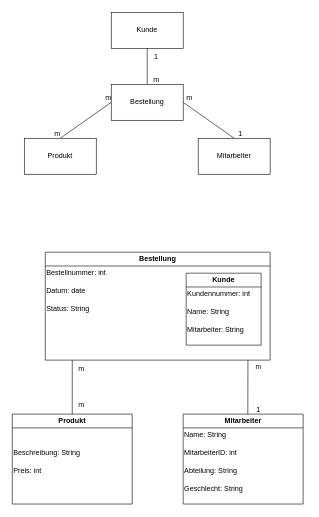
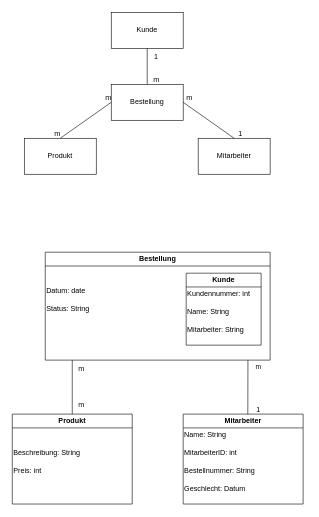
node "Bestellnummer: int": removed
node "Abteilung: String": label "Abteilung: String" -> "Bestellnummer: String"
node "Geschlecht: String": label "Geschlecht: String" -> "Geschlecht: Datum"
